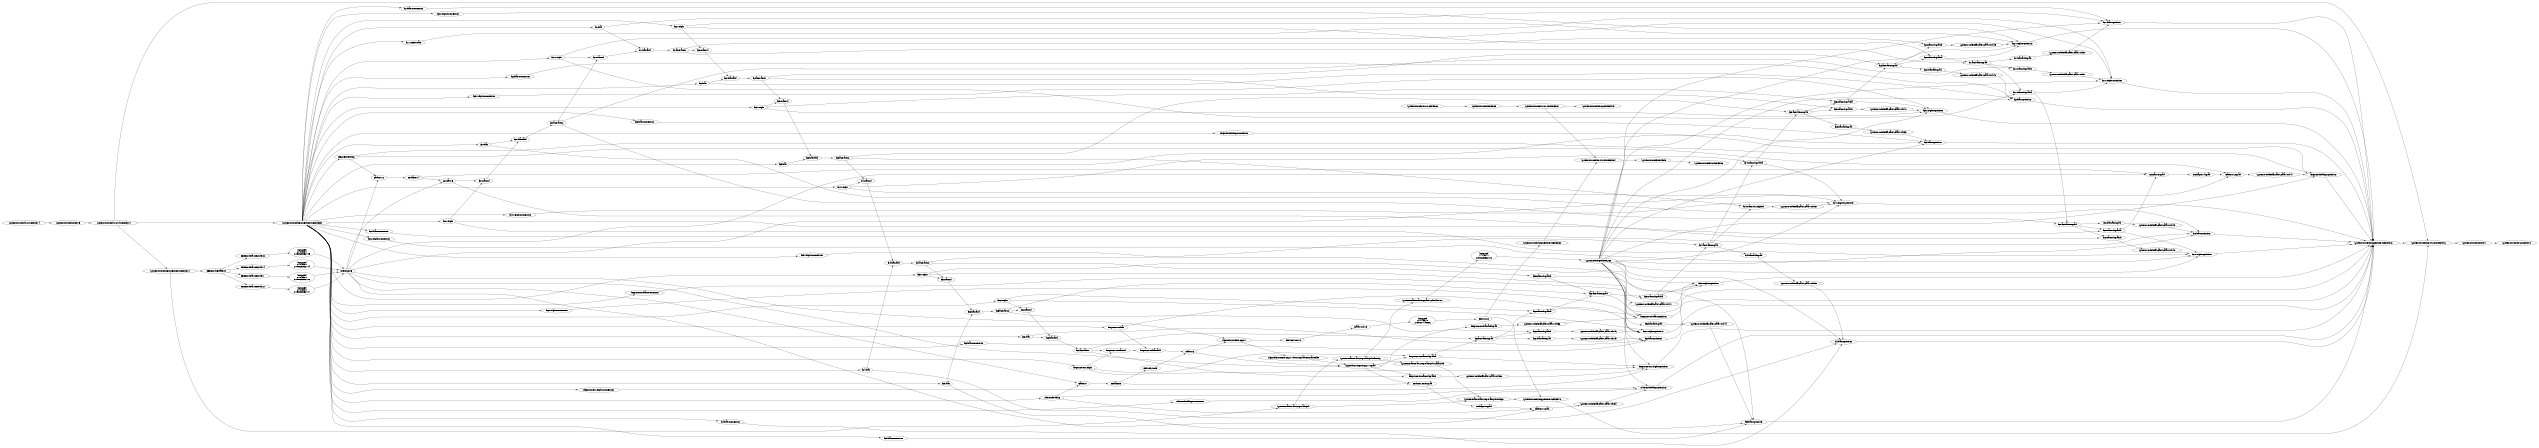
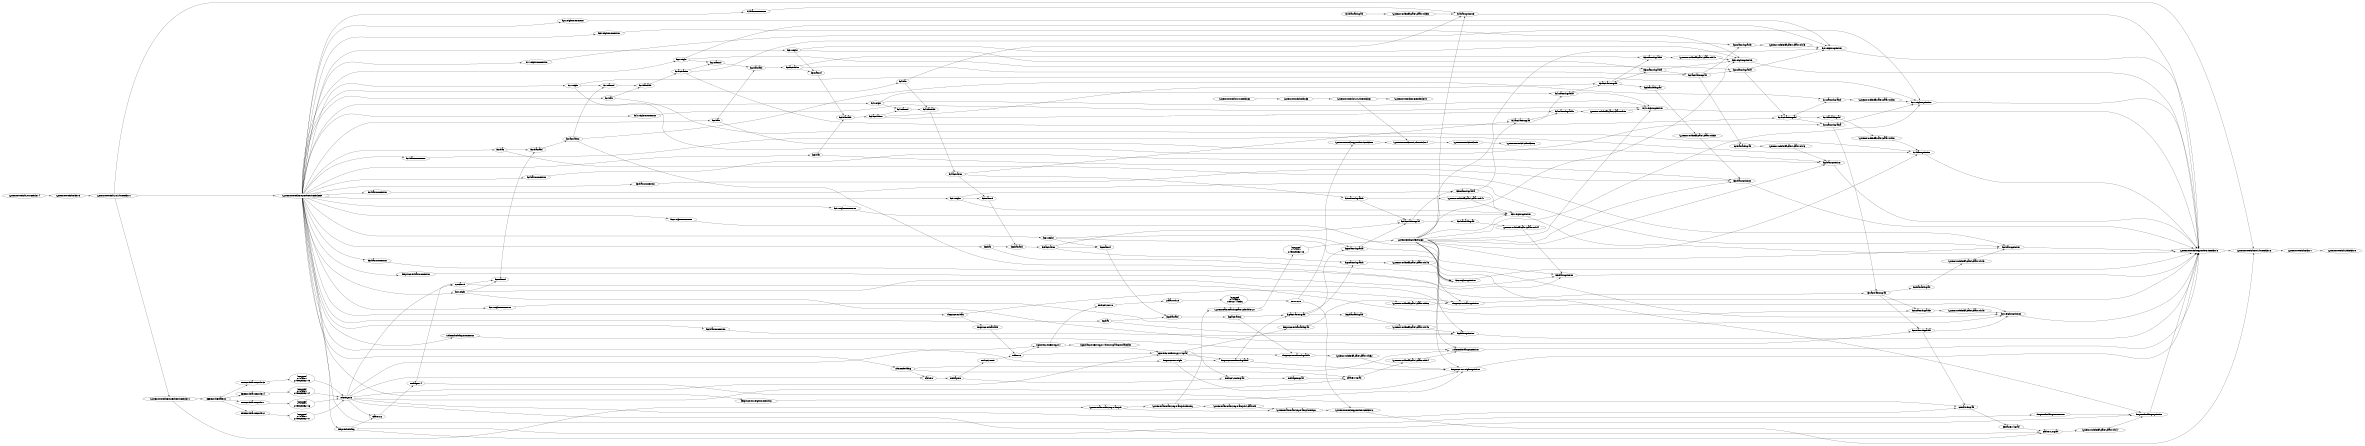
node "fc1-weight-train": label "fc1-weight-train" -> "fc1-weight-momentum"
node "fc4-matmul_weight_b": label "fc4-matmul_weight_b" -> "fc4-matmul_grad_b"
edge "fc4-activation_grad" -> "fc4-bias_add_grad": removed
node "deep_scores-matmul": removed
